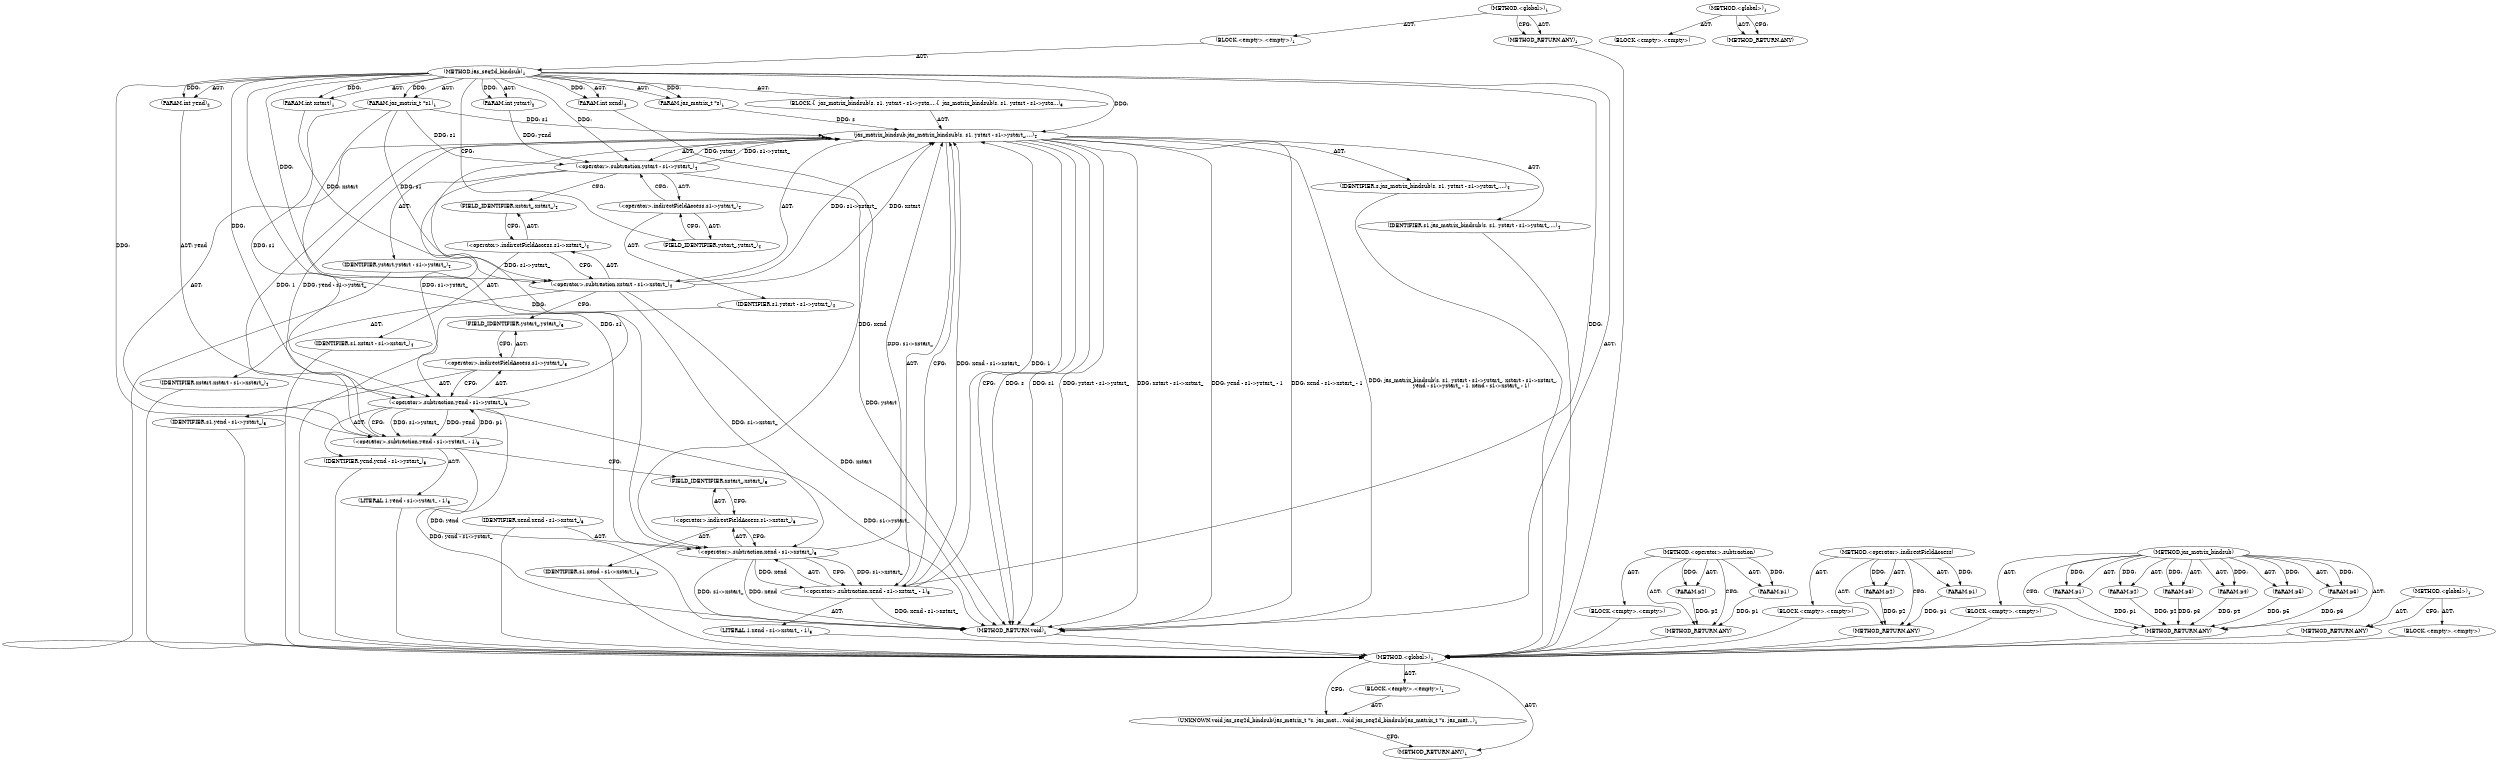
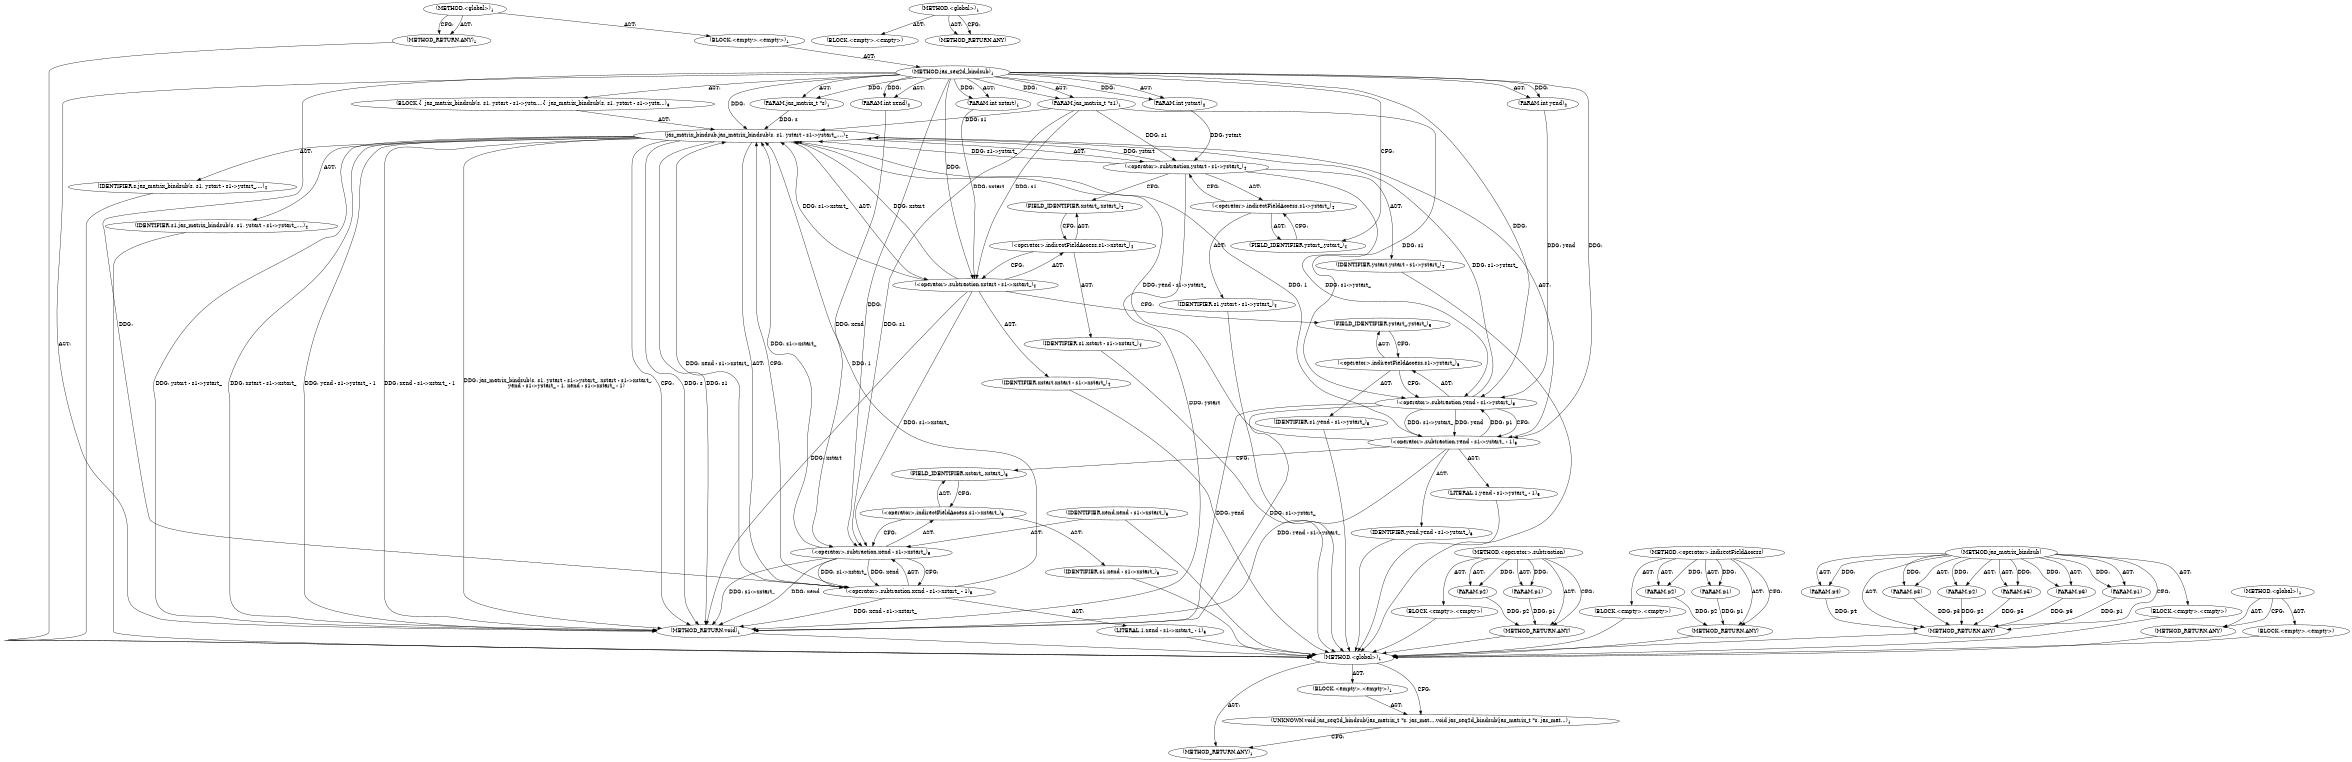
edge "(METHOD,jas_seq2d_bindsub)" -> "(<operator>.subtraction,ystart - s1->ystart_)": removed, label "DDG:"
edge "(PARAM,int ystart)" -> "(<operator>.subtraction,ystart - s1->ystart_)": label "DDG: yend" -> "DDG: ystart"
edge "(PARAM,int yend)" -> "(<operator>.subtraction,yend - s1->ystart_)": label "AST: yend" -> "DDG: yend"
edge "(<operator>.subtraction,yend - s1->ystart_)" -> "(IDENTIFIER,yend,yend - s1->ystart_)": now "(<operator>.subtraction,yend - s1->ystart_ - 1)" -> "(IDENTIFIER,yend,yend - s1->ystart_)"
